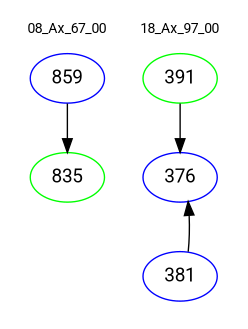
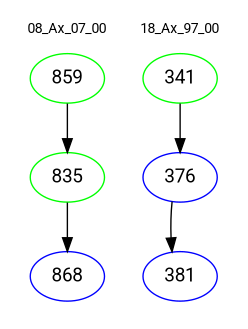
cluster "08_Ax_67_00": label "08_Ax_67_00" -> "08_Ax_07_00"
node "859": color blue -> green
node "391": label "391" -> "341"
edge "381" -> "376": reversed
node "868": added
